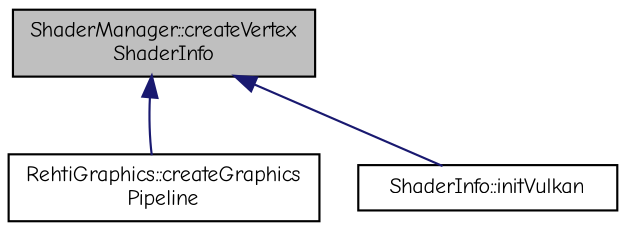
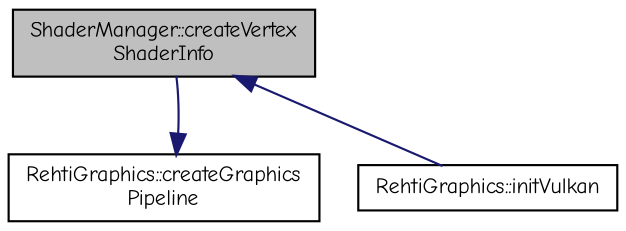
edge "RehtiGraphics::createGraphics Pipeline" -> "ShaderManager::createVertex ShaderInfo": reversed
node "ShaderInfo::initVulkan": label "ShaderInfo::initVulkan" -> "RehtiGraphics::initVulkan"
